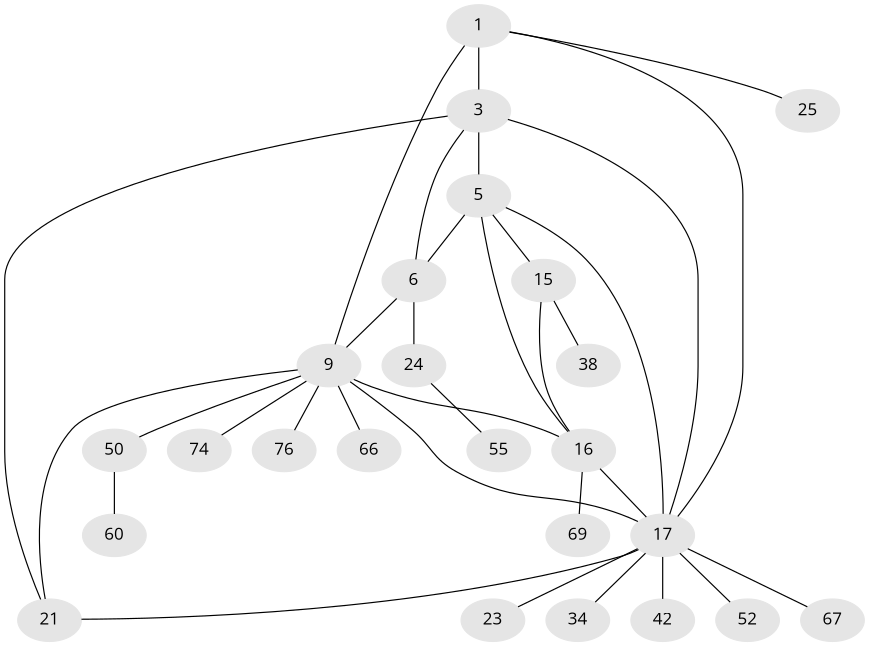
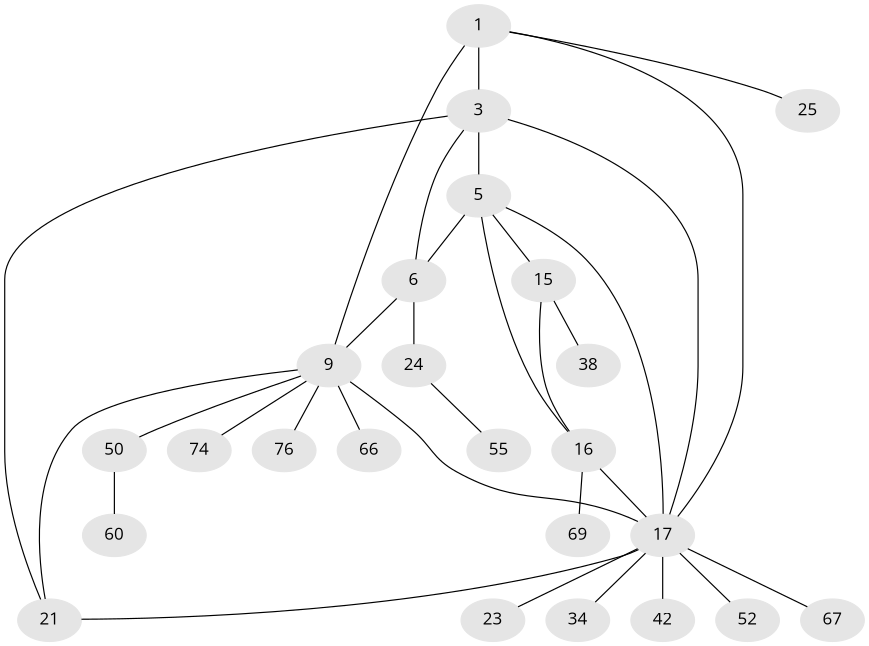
edge "9" -- "16": removed
